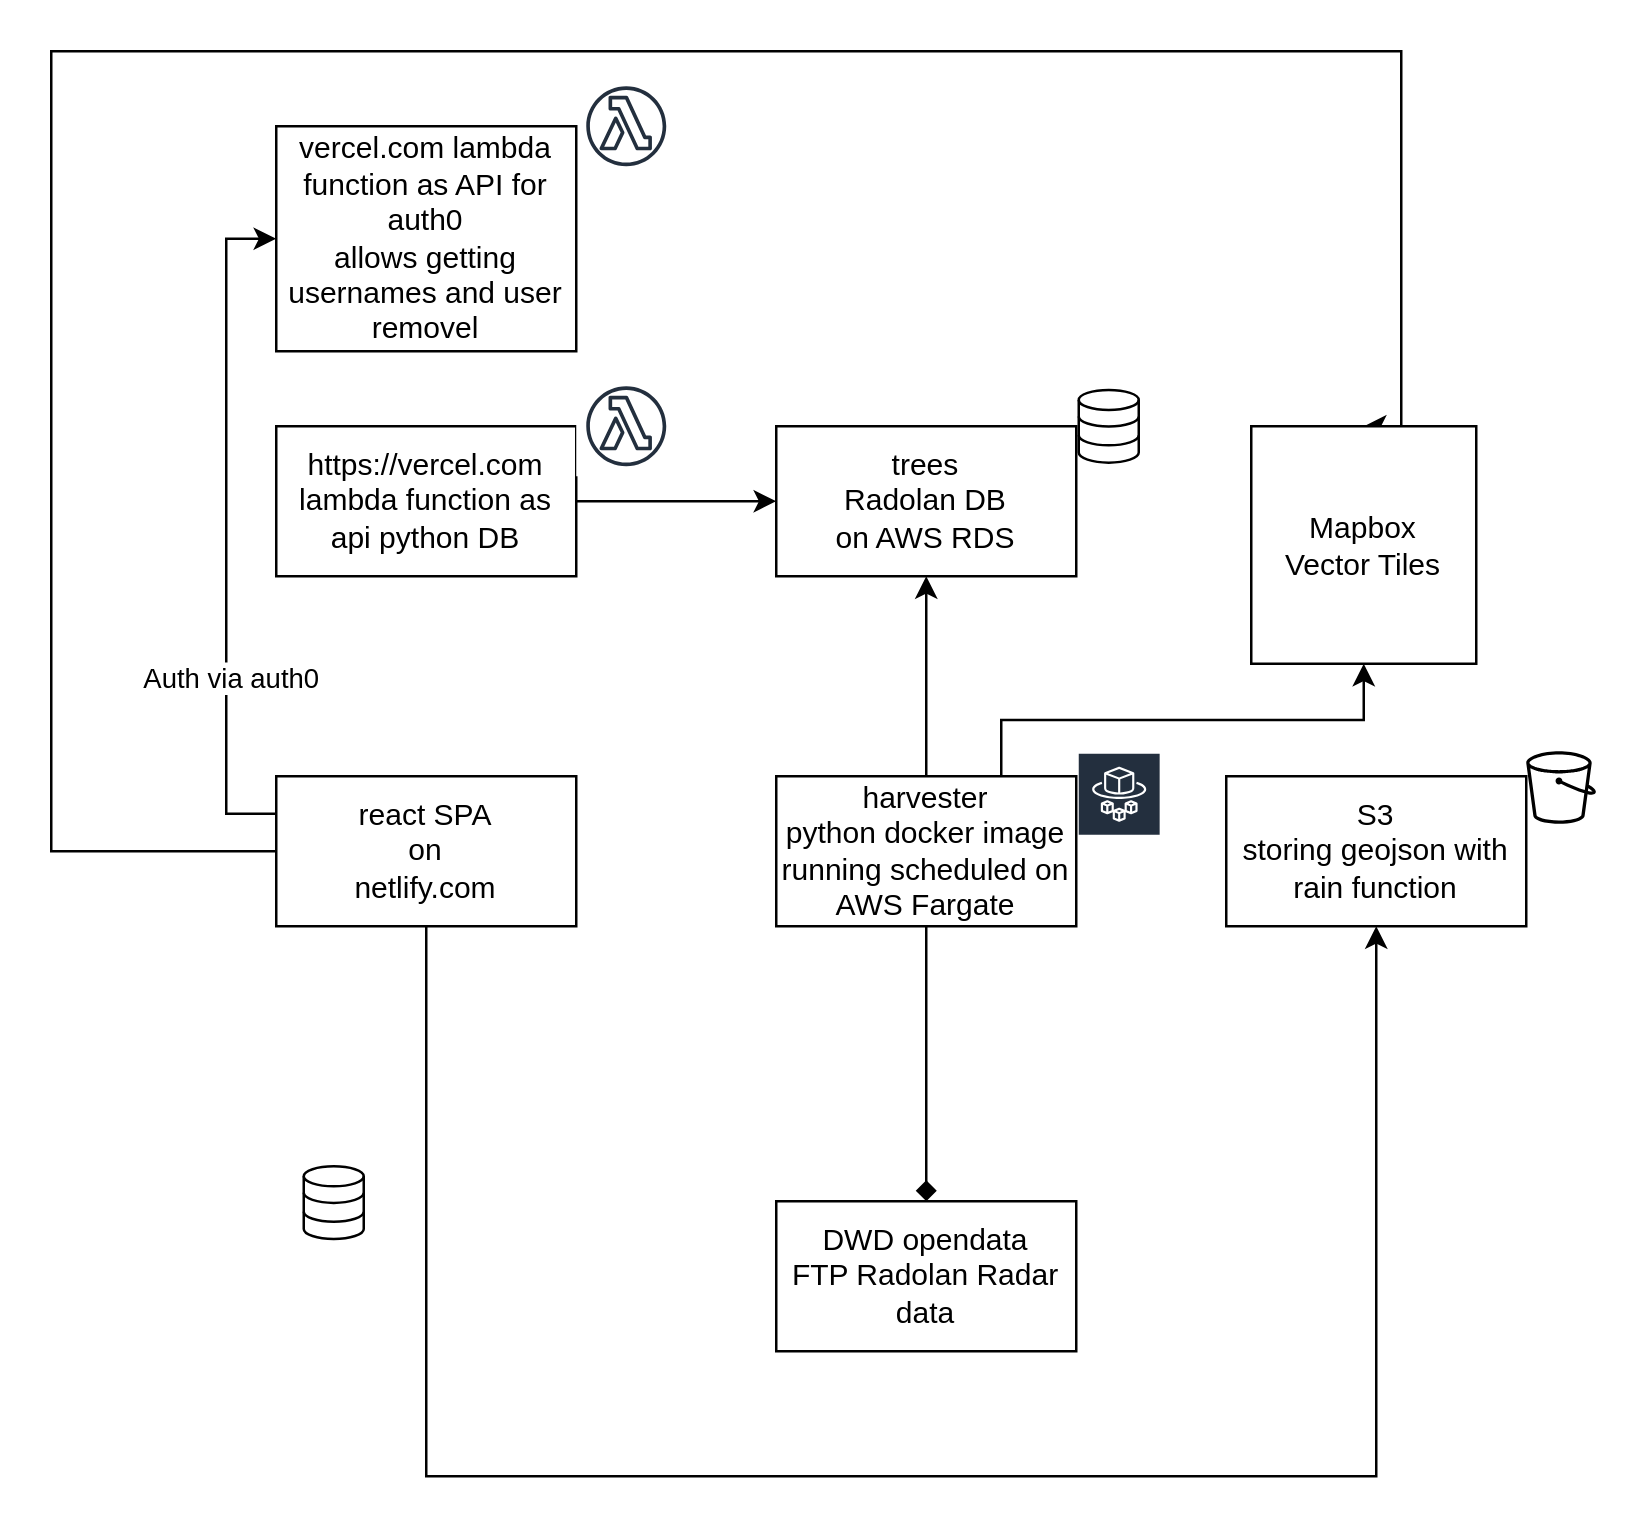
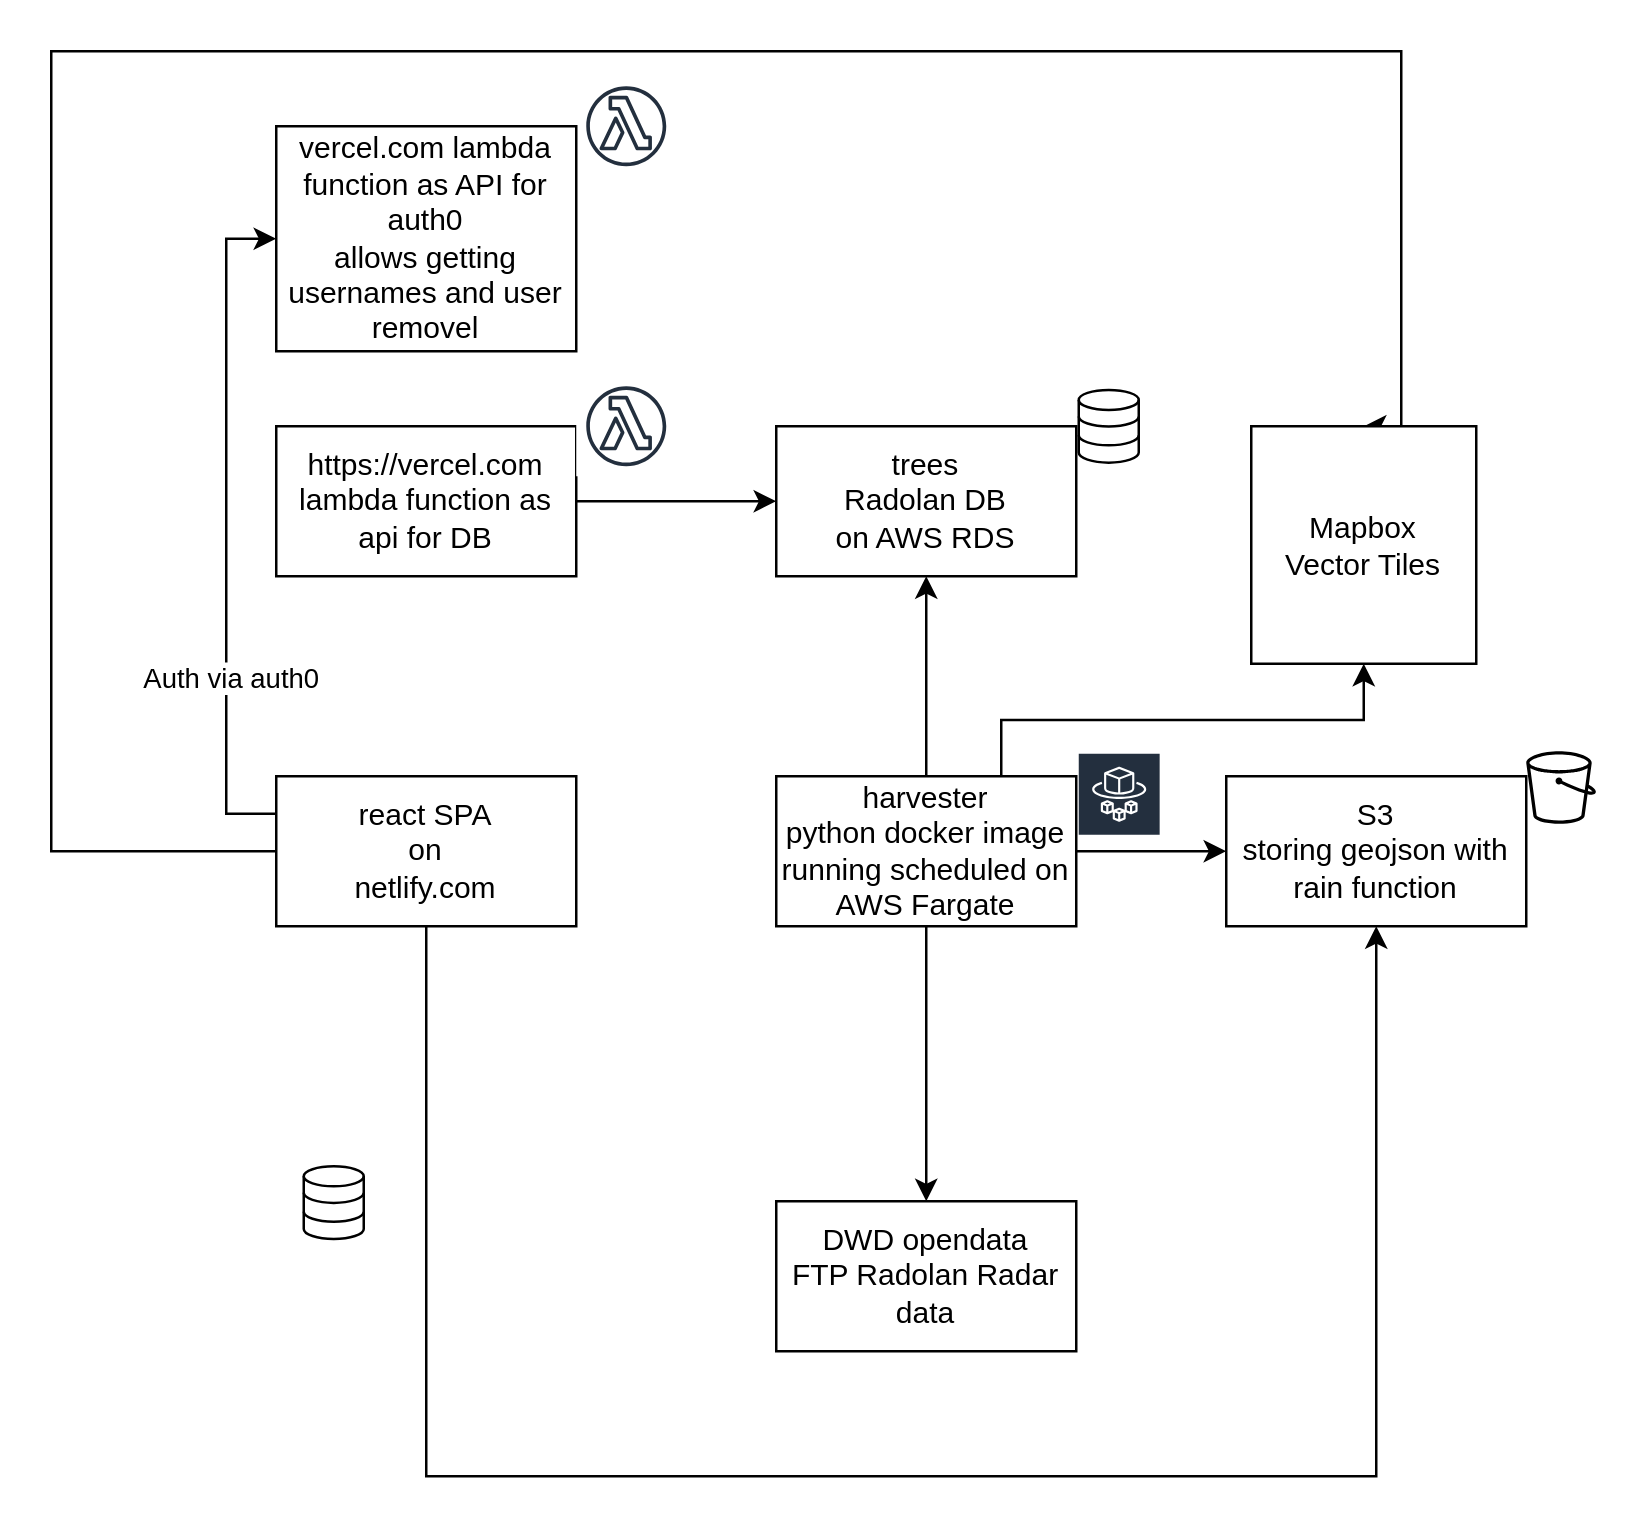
node "https://vercel.com lambda function as api python DB": label "https://vercel.com lambda function as api python DB" -> "https://vercel.com lambda function as api for DB"
edge "harvester python docker image running scheduled on AWS Fargate" -> "S3 storing geojson with rain function": added
edge "harvester python docker image running scheduled on AWS Fargate" -> "DWD opendata FTP Radolan Radar data": arrowhead diamond -> classic
